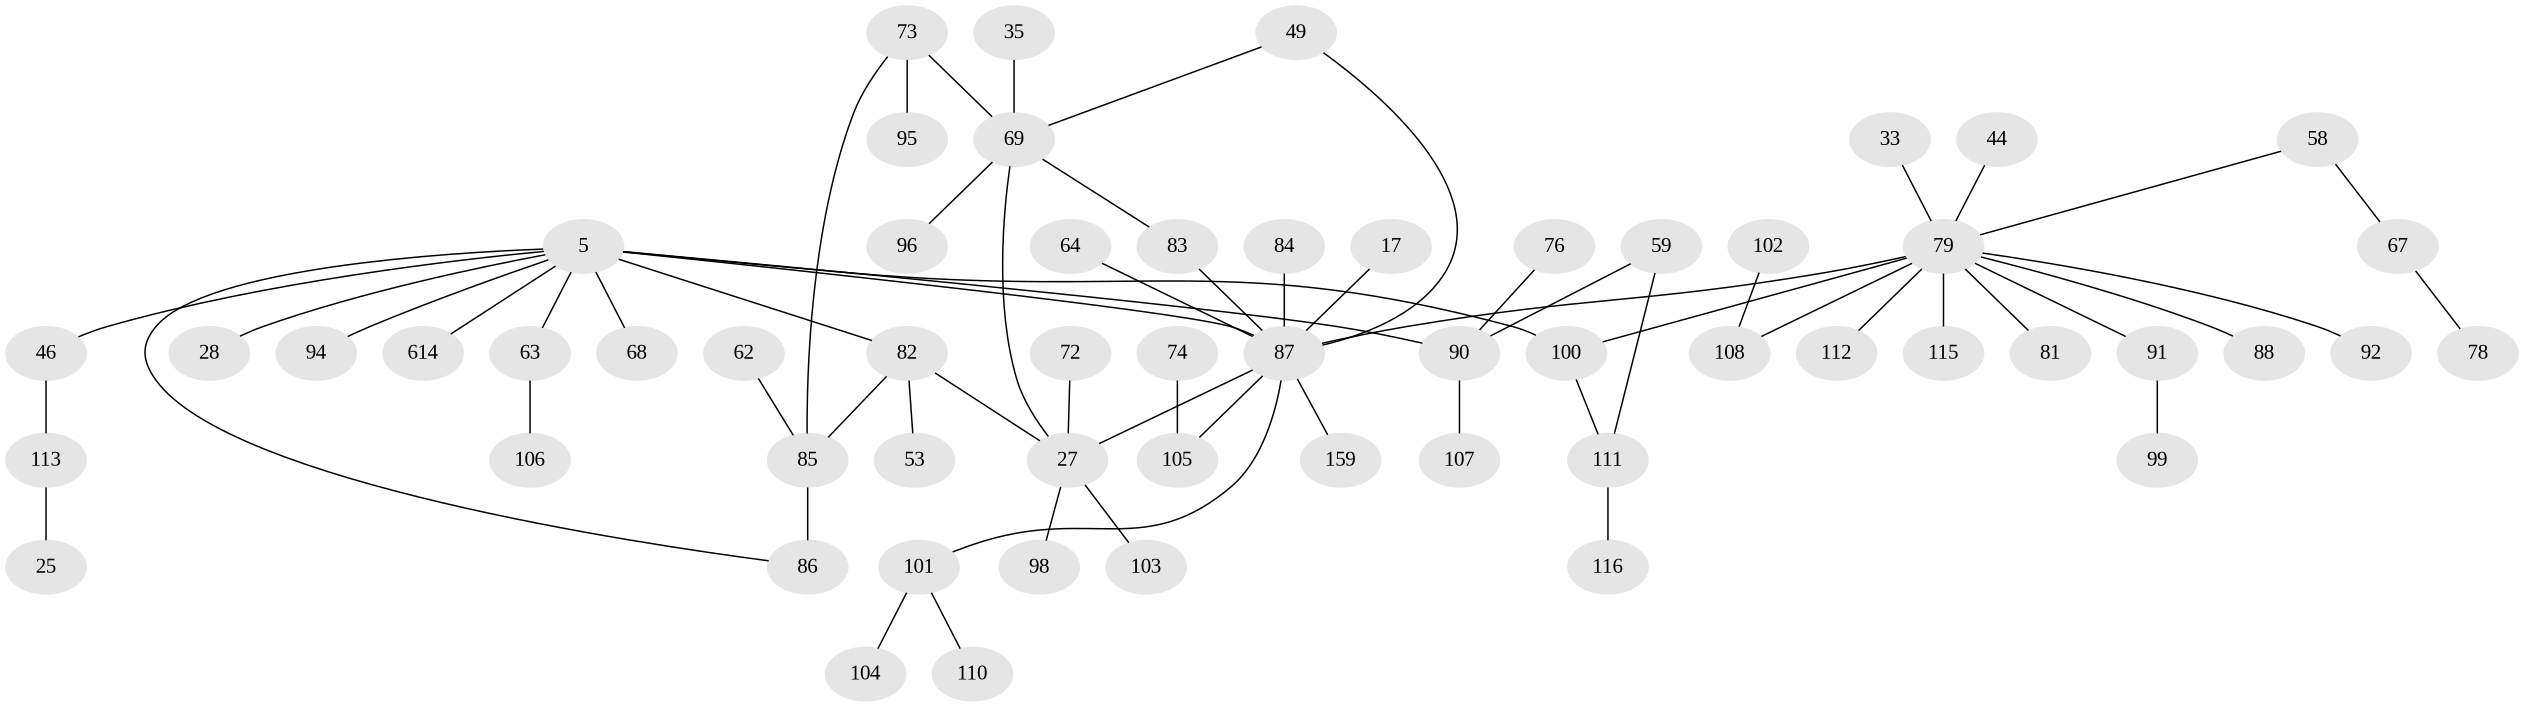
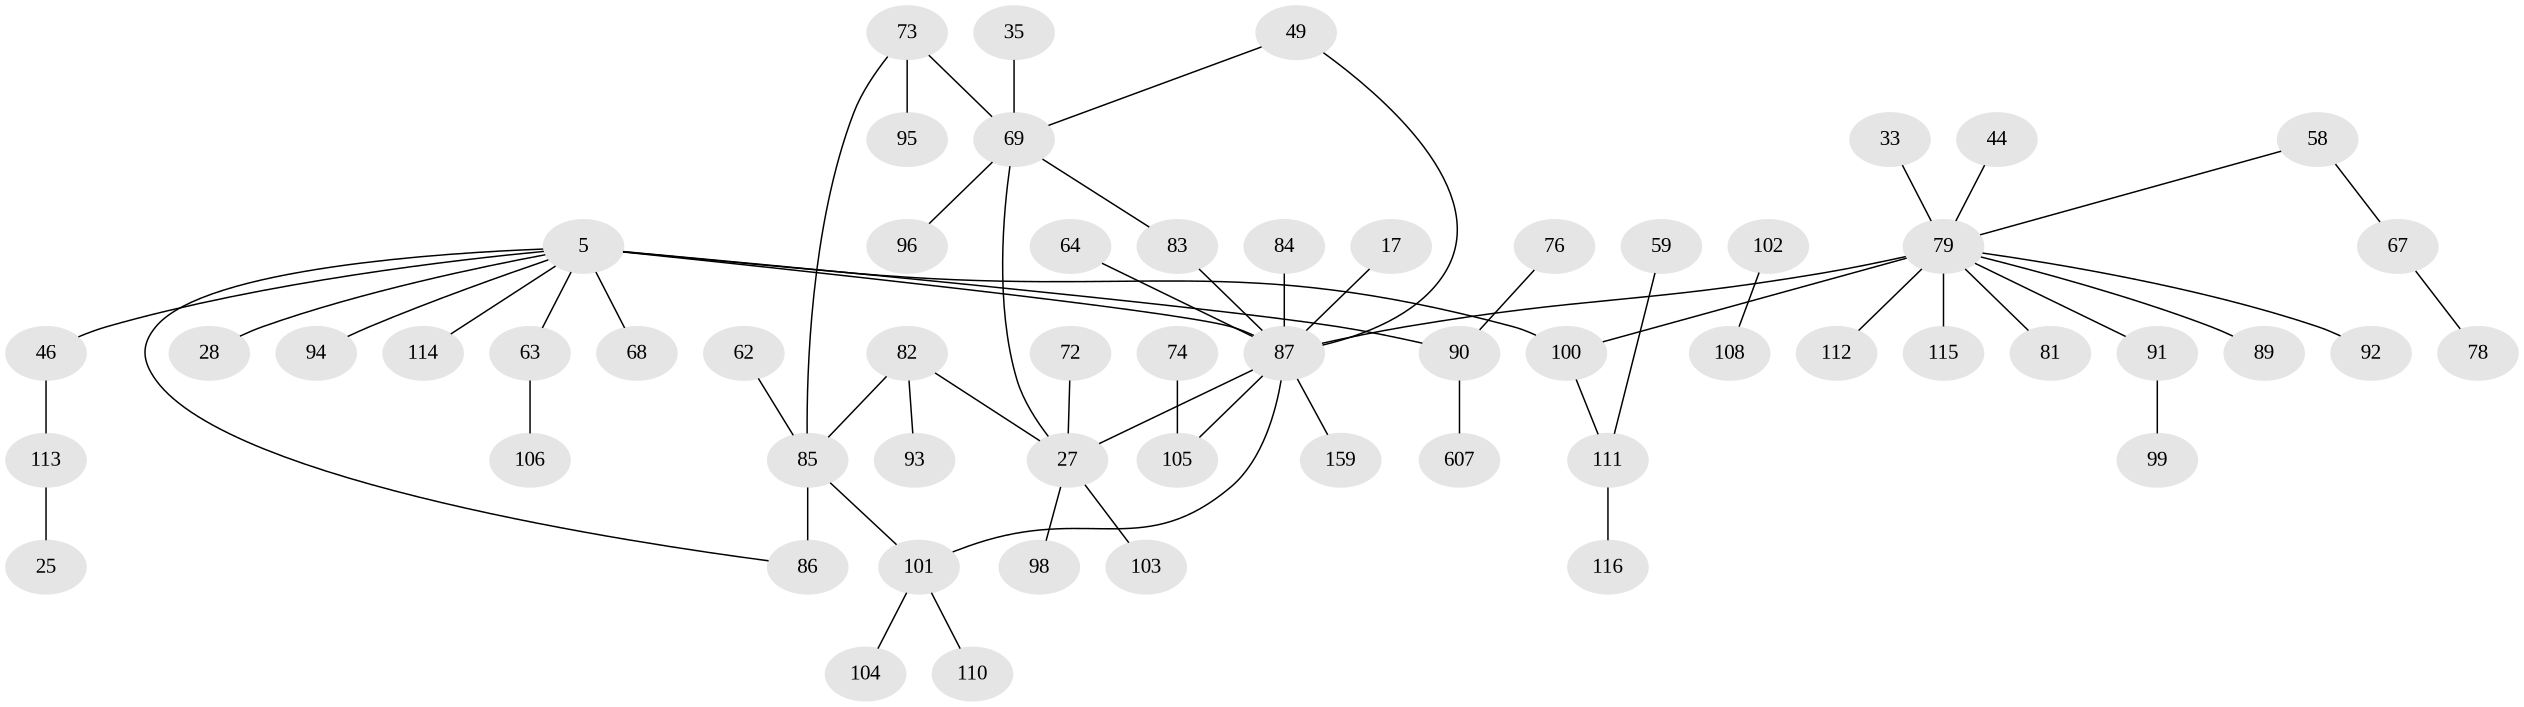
edge "59" -- "90": removed
edge "5" -- "82": removed
edge "79" -- "108": removed
node "614": label "614" -> "114"
node "88": label "88" -> "89"
node "53": label "53" -> "93"
node "107": label "107" -> "607"
edge "85" -- "101": added
